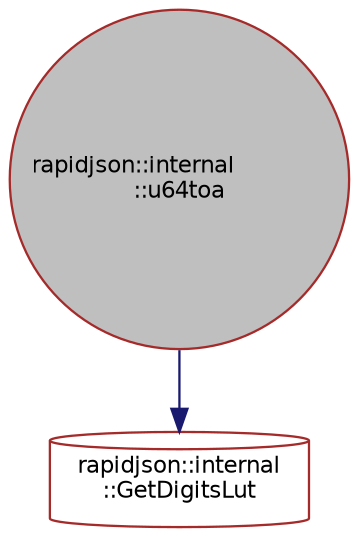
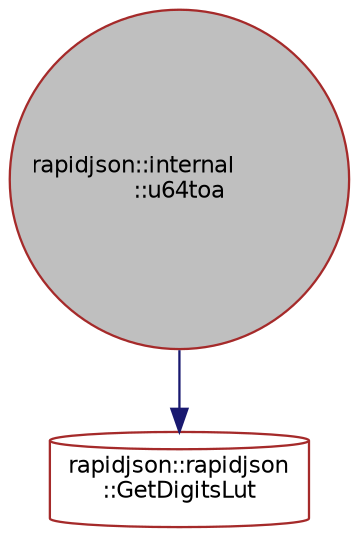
node "rapidjson::internal ::GetDigitsLut": label "rapidjson::internal ::GetDigitsLut" -> "rapidjson::rapidjson ::GetDigitsLut"
